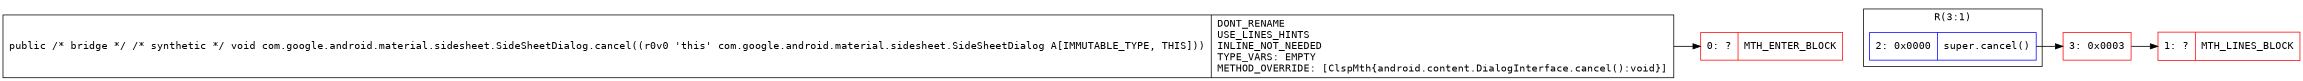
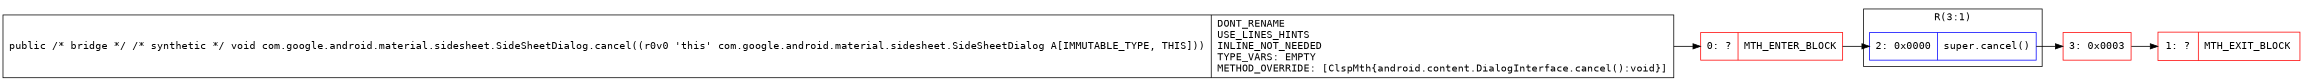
edge "0: ?" -> "2: 0x0000": added
node "1: ?": text "MTH_LINES_BLOCK" -> "MTH_EXIT_BLOCK"
